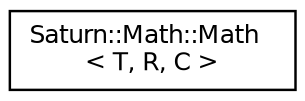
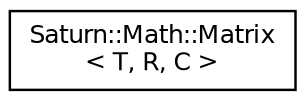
node "Saturn::Math::Math < T, R, C >": label "Saturn::Math::Math < T, R, C >" -> "Saturn::Math::Matrix < T, R, C >"
